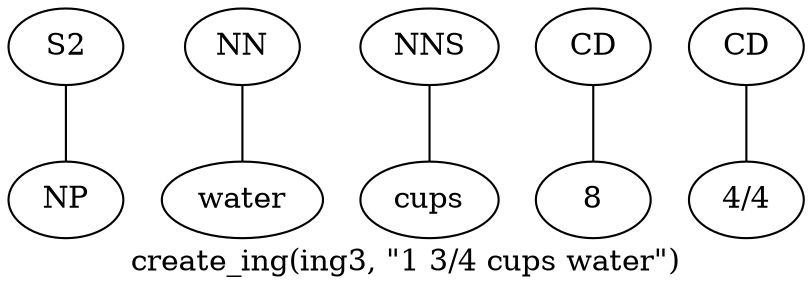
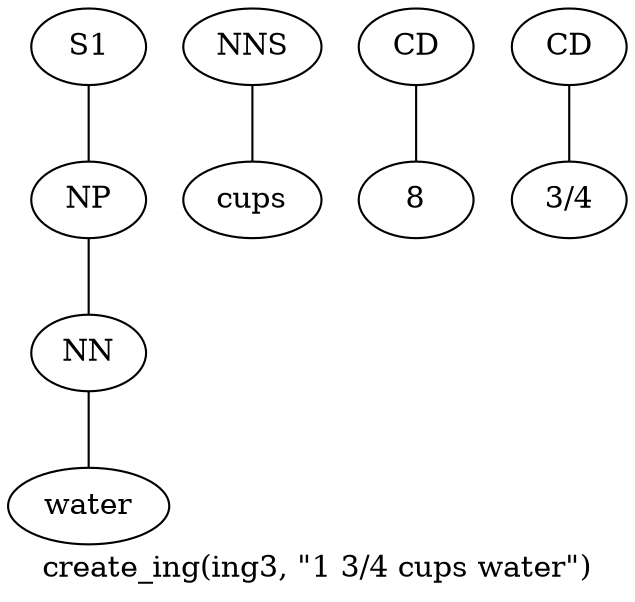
node "S2": label "S2" -> "S1"
node "4/4": label "4/4" -> "3/4"
edge "NP" -- "NN": added
